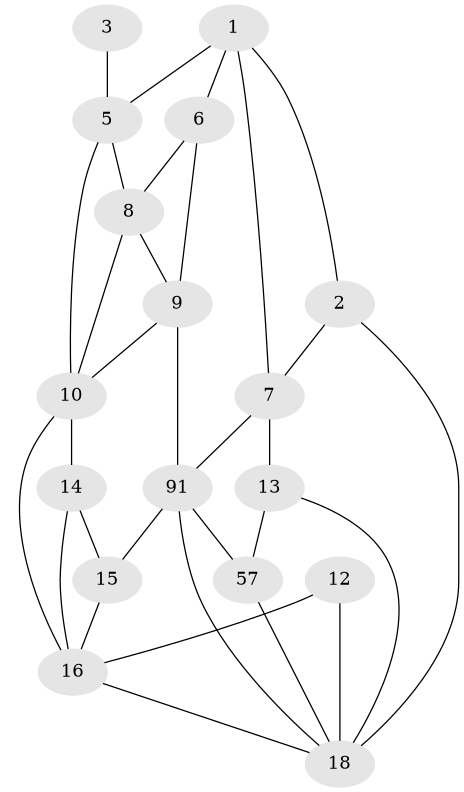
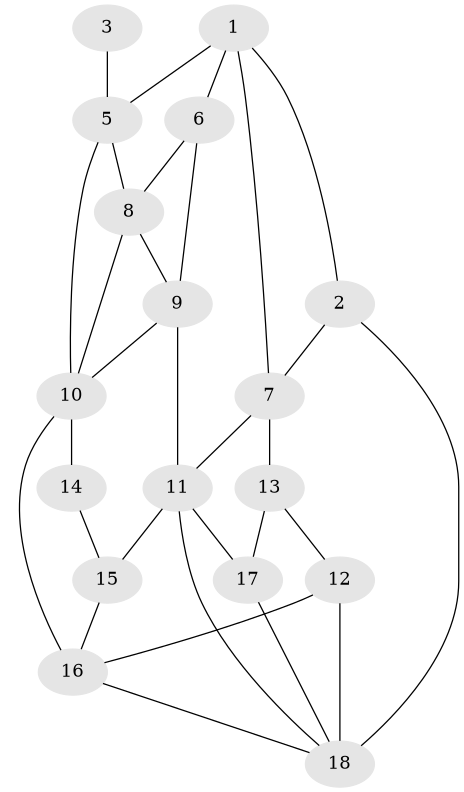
node "91": label "91" -> "11"
edge "14" -- "16": removed
node "57": label "57" -> "17"
edge "13" -- "18": now "13" -- "12"
